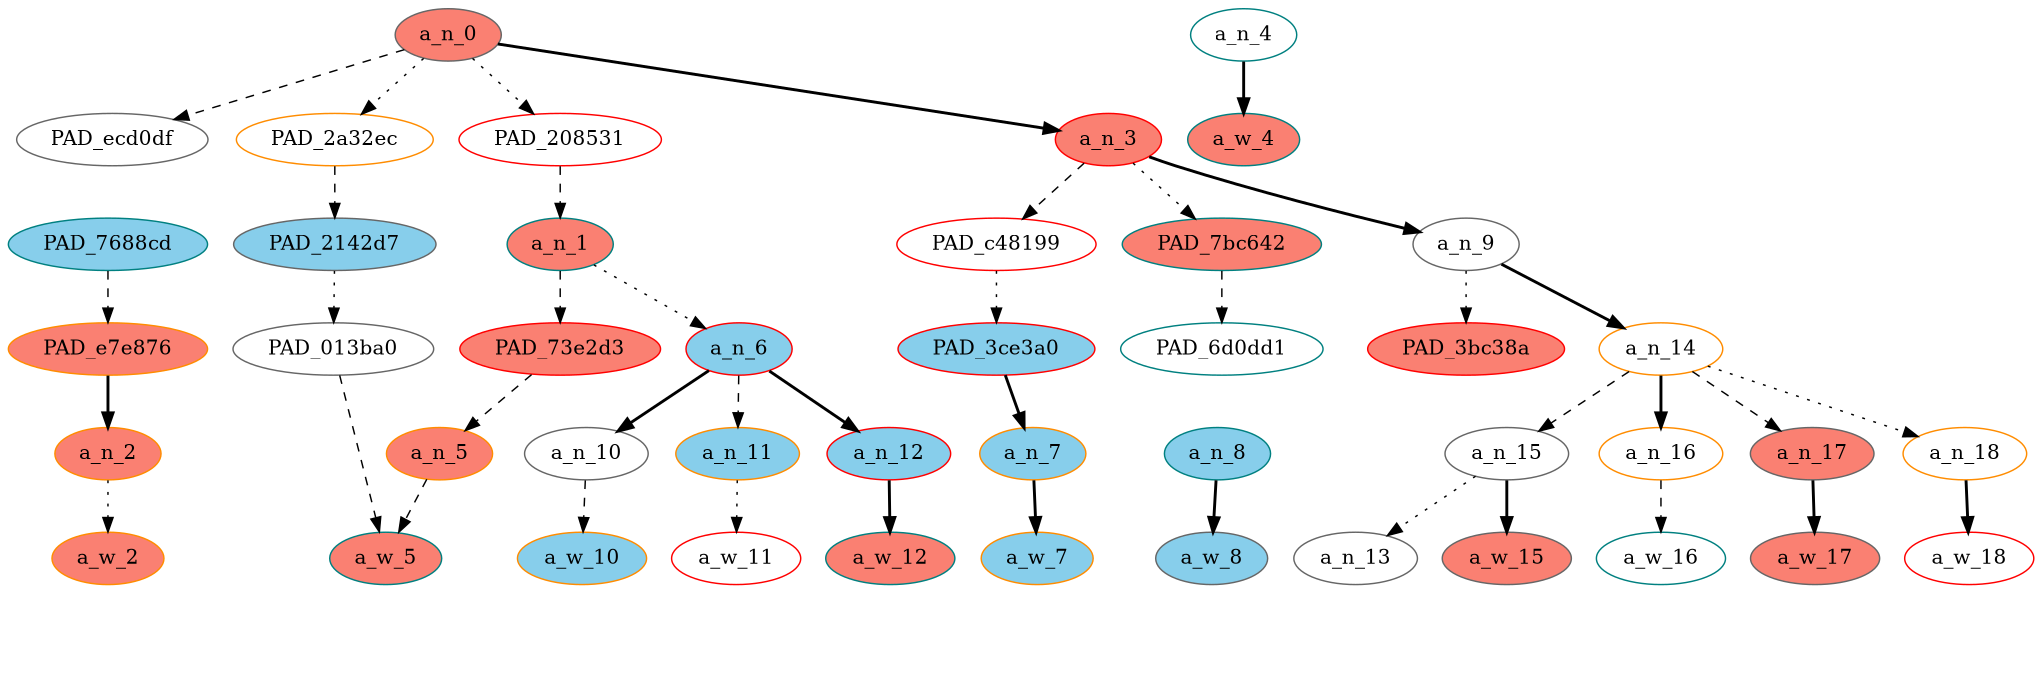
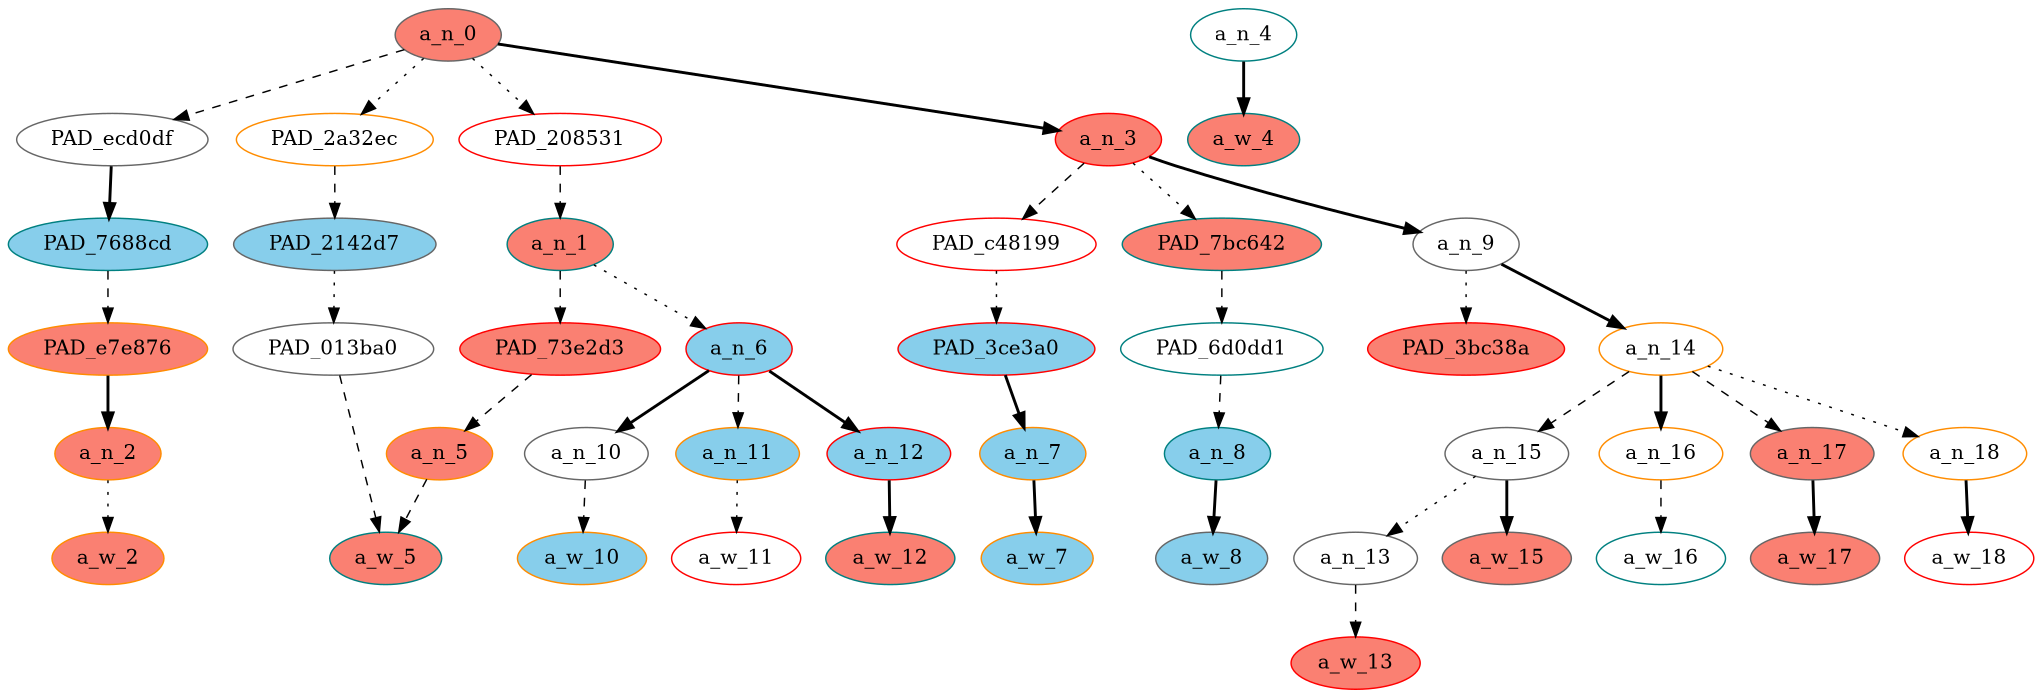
edge "PAD_ecd0df" -> "PAD_7688cd": added
edge "PAD_6d0dd1" -> "a_n_8": added
node "a_w_13": added
